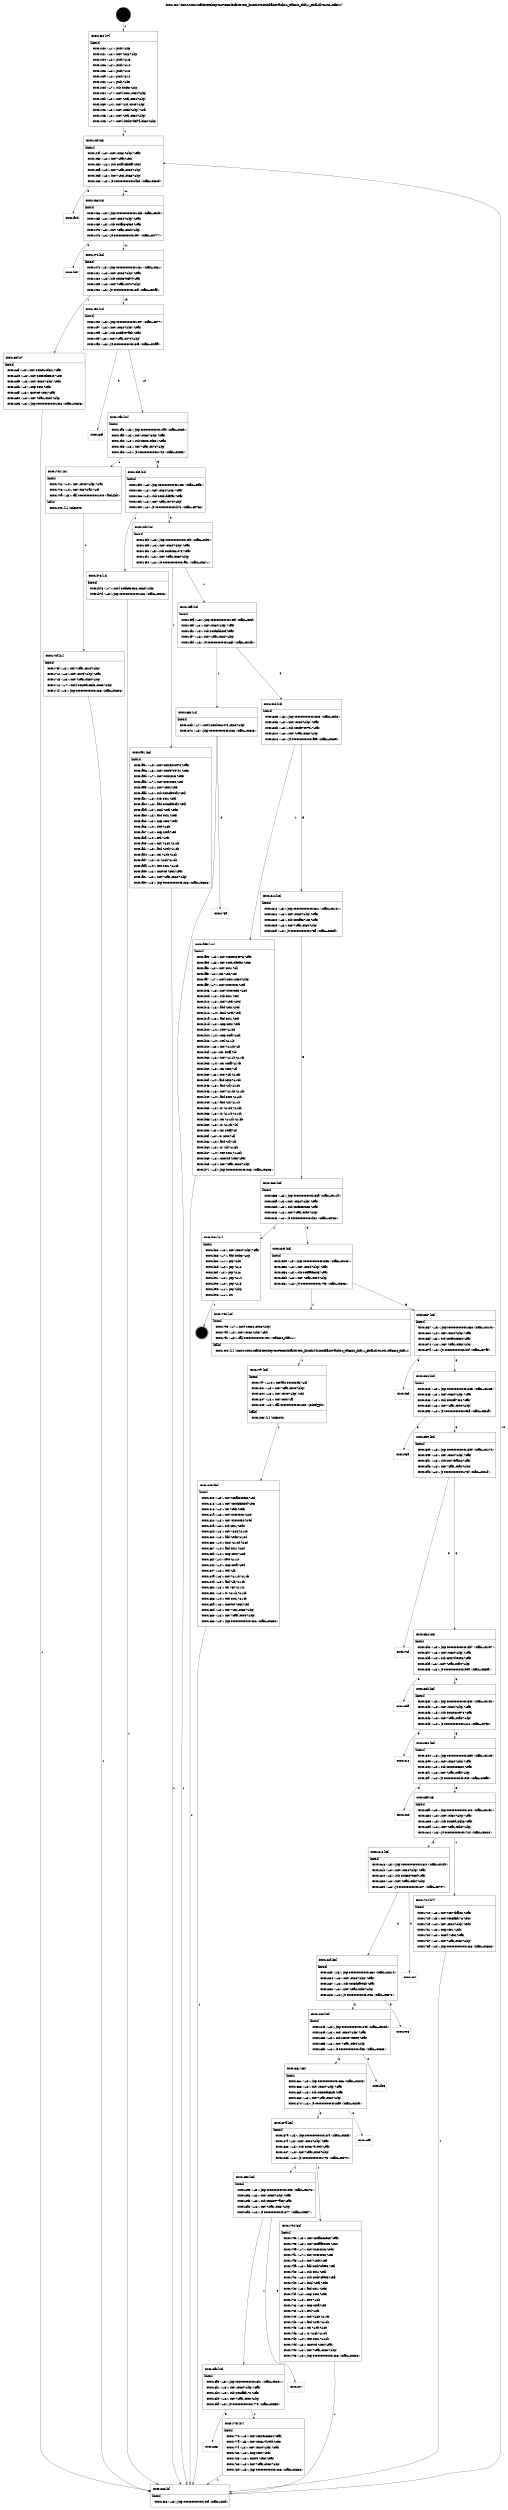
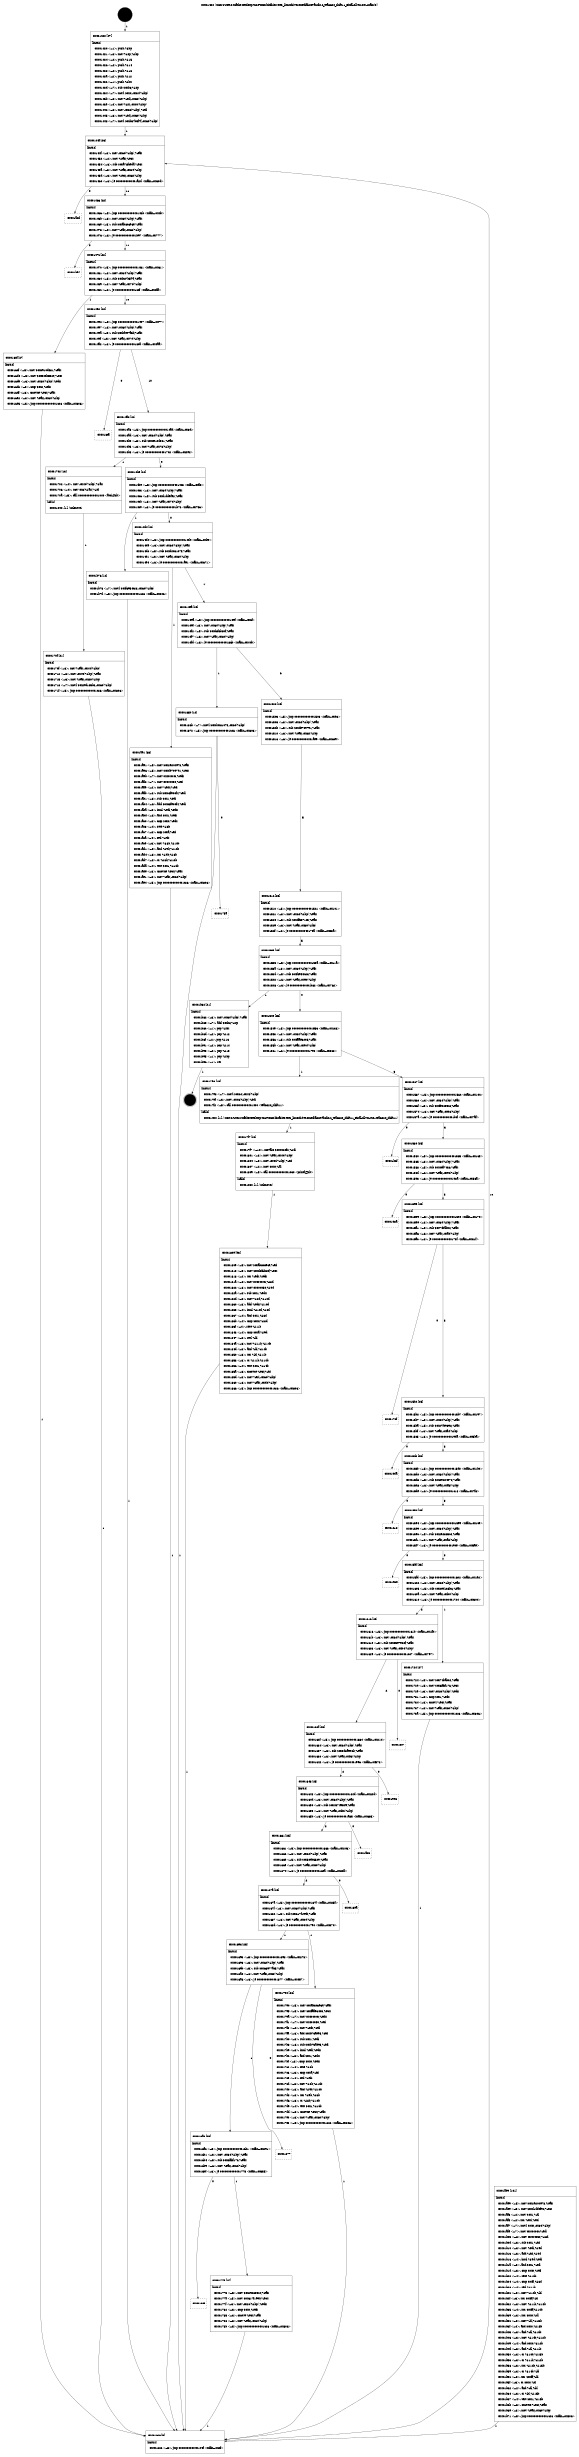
edge "0x401503 [25]" -> "0x401ae9 [141]": removed, label "1"
